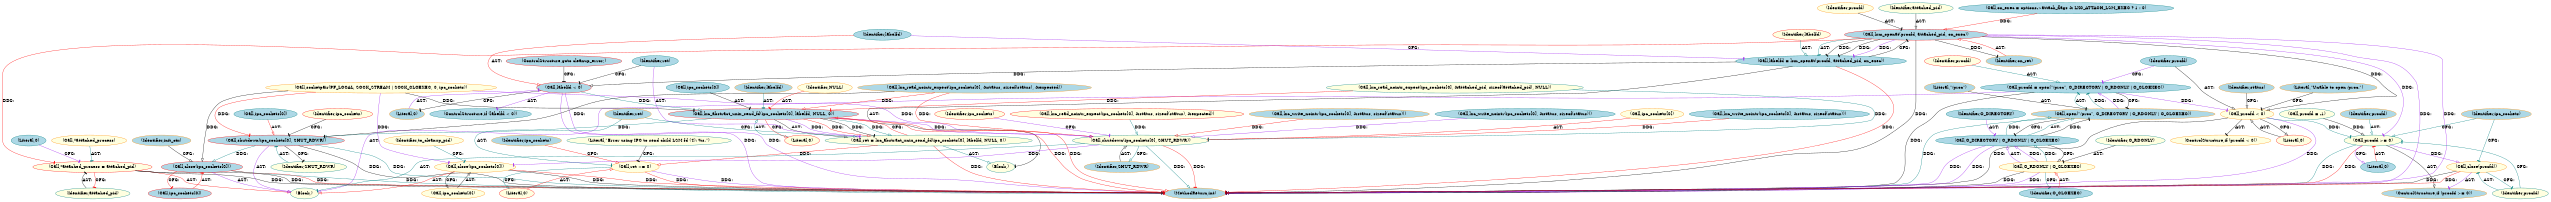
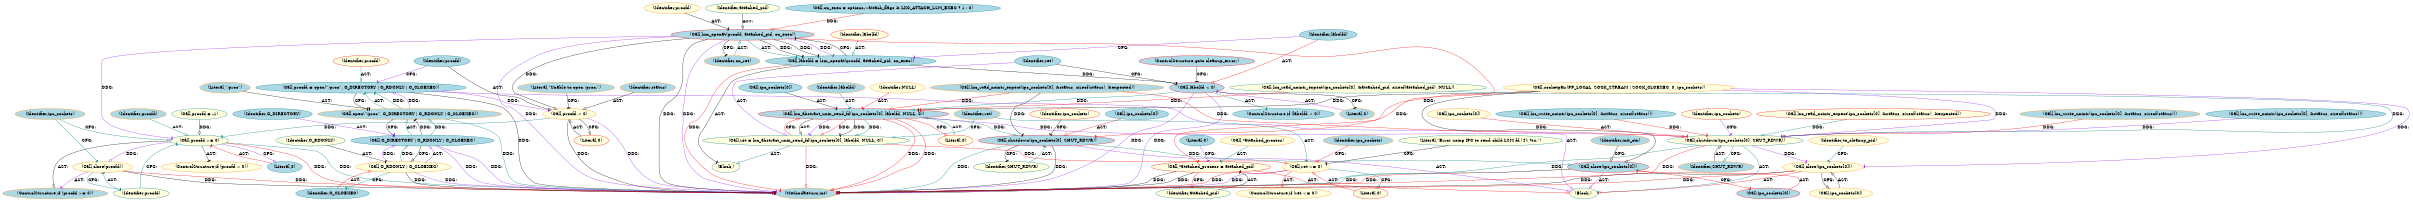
edge "(Identifier,on_ret)" -> "(Call,lsm_openat(procfd, attached_pid, on_exec))": color red -> teal
edge "(Call,lsm_openat(procfd, attached_pid, on_exec))" -> "(Identifier,on_ret)": label "DDG: " -> "CFG: "
edge "(Call,labelfd < 0)" -> "(ControlStructure,if (labelfd < 0))": color purple -> teal
edge "(Identifier,status)" -> "(Call,procfd < 0)": label "CFG: " -> "AST: "
edge "(Call,procfd < 0)" -> "(ControlStructure,if (procfd < 0))": now "(Call,procfd >= 0)" -> "(ControlStructure,if (procfd < 0))"
node "(ControlStructure,if (ret <= 0))": added
